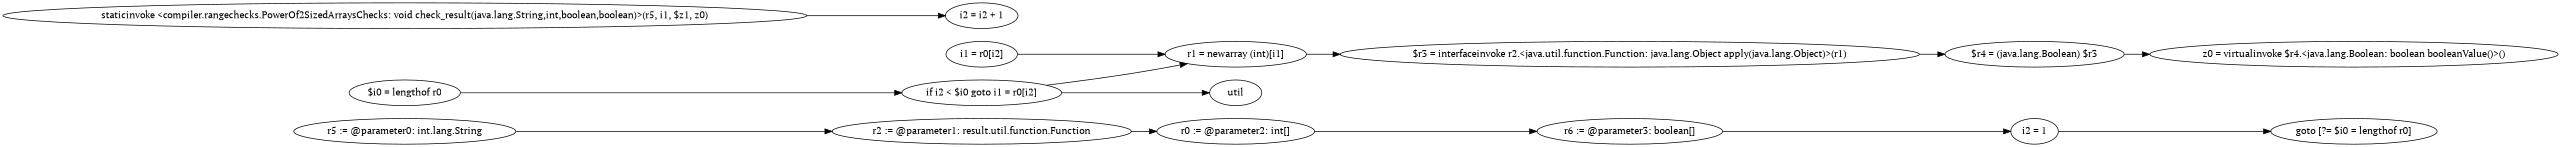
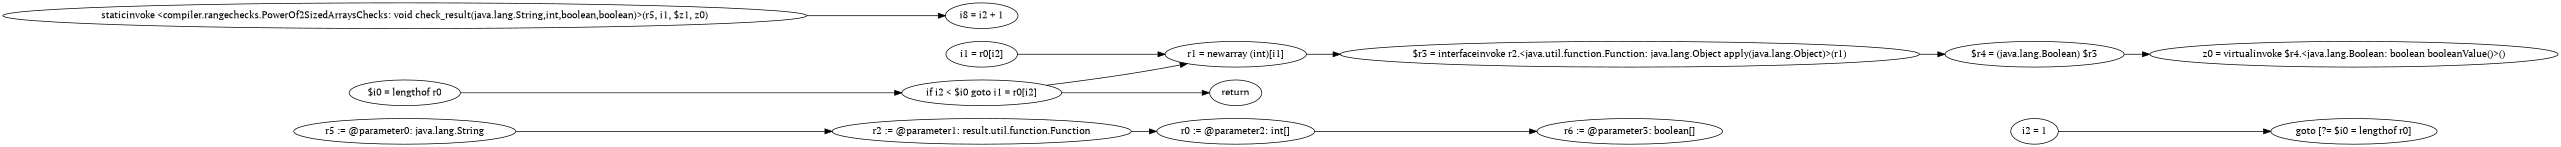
node "i2 = i2 + 1": label "i2 = i2 + 1" -> "i8 = i2 + 1"
node "util": label "util" -> "return"
node "r5 := @parameter0: int.lang.String": label "r5 := @parameter0: int.lang.String" -> "r5 := @parameter0: java.lang.String"
edge "r6 := @parameter3: boolean[]" -> "i2 = 1": removed
